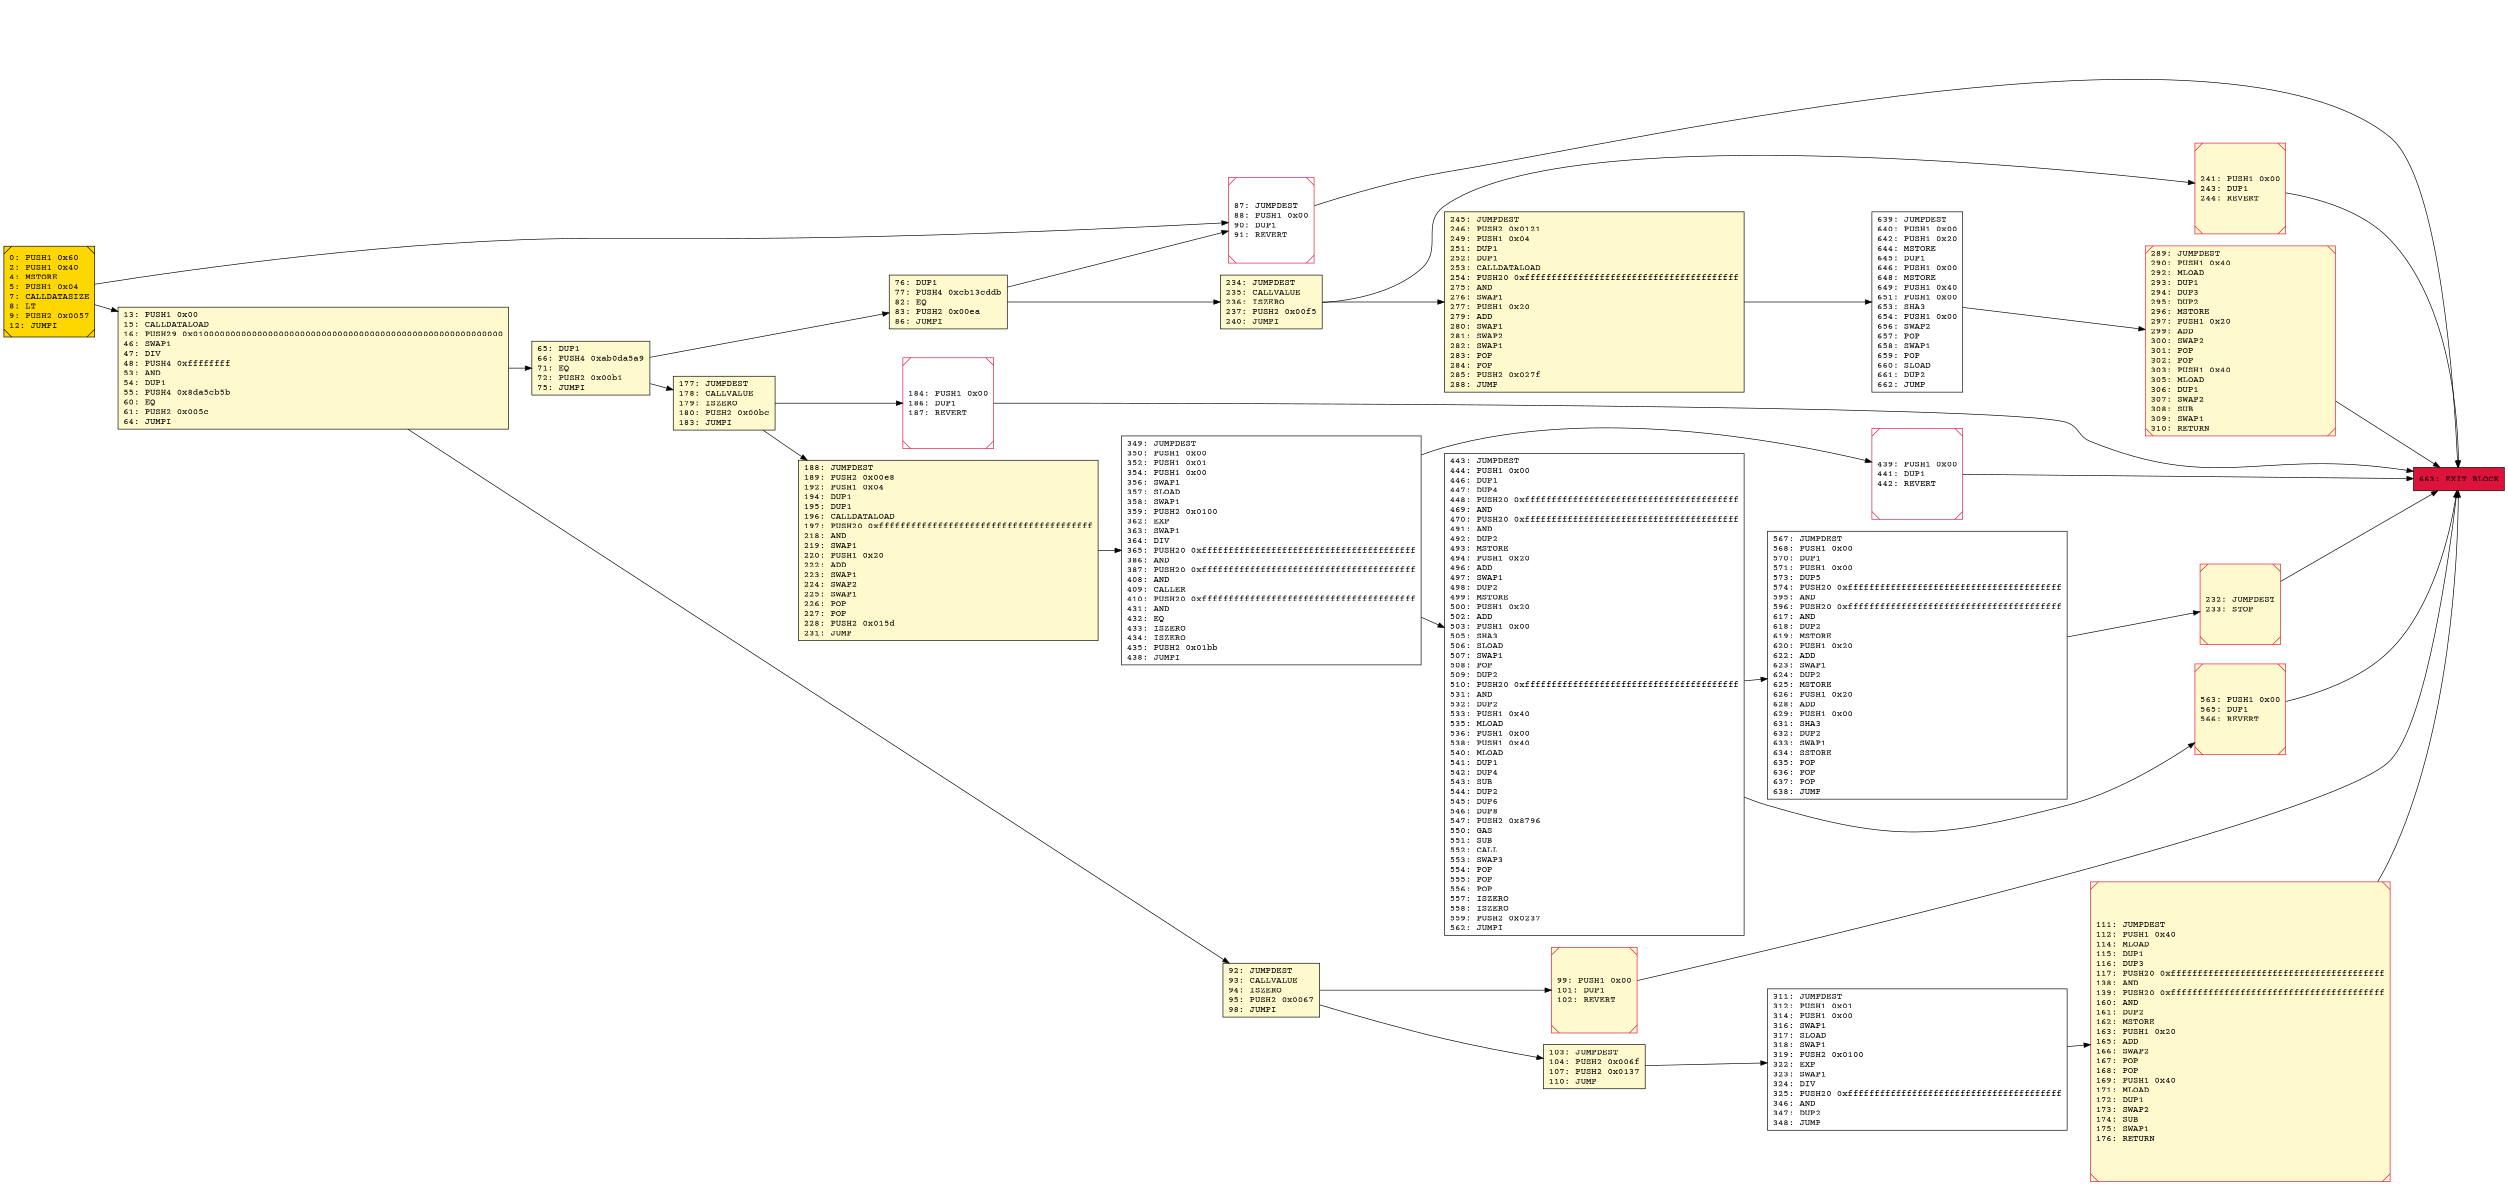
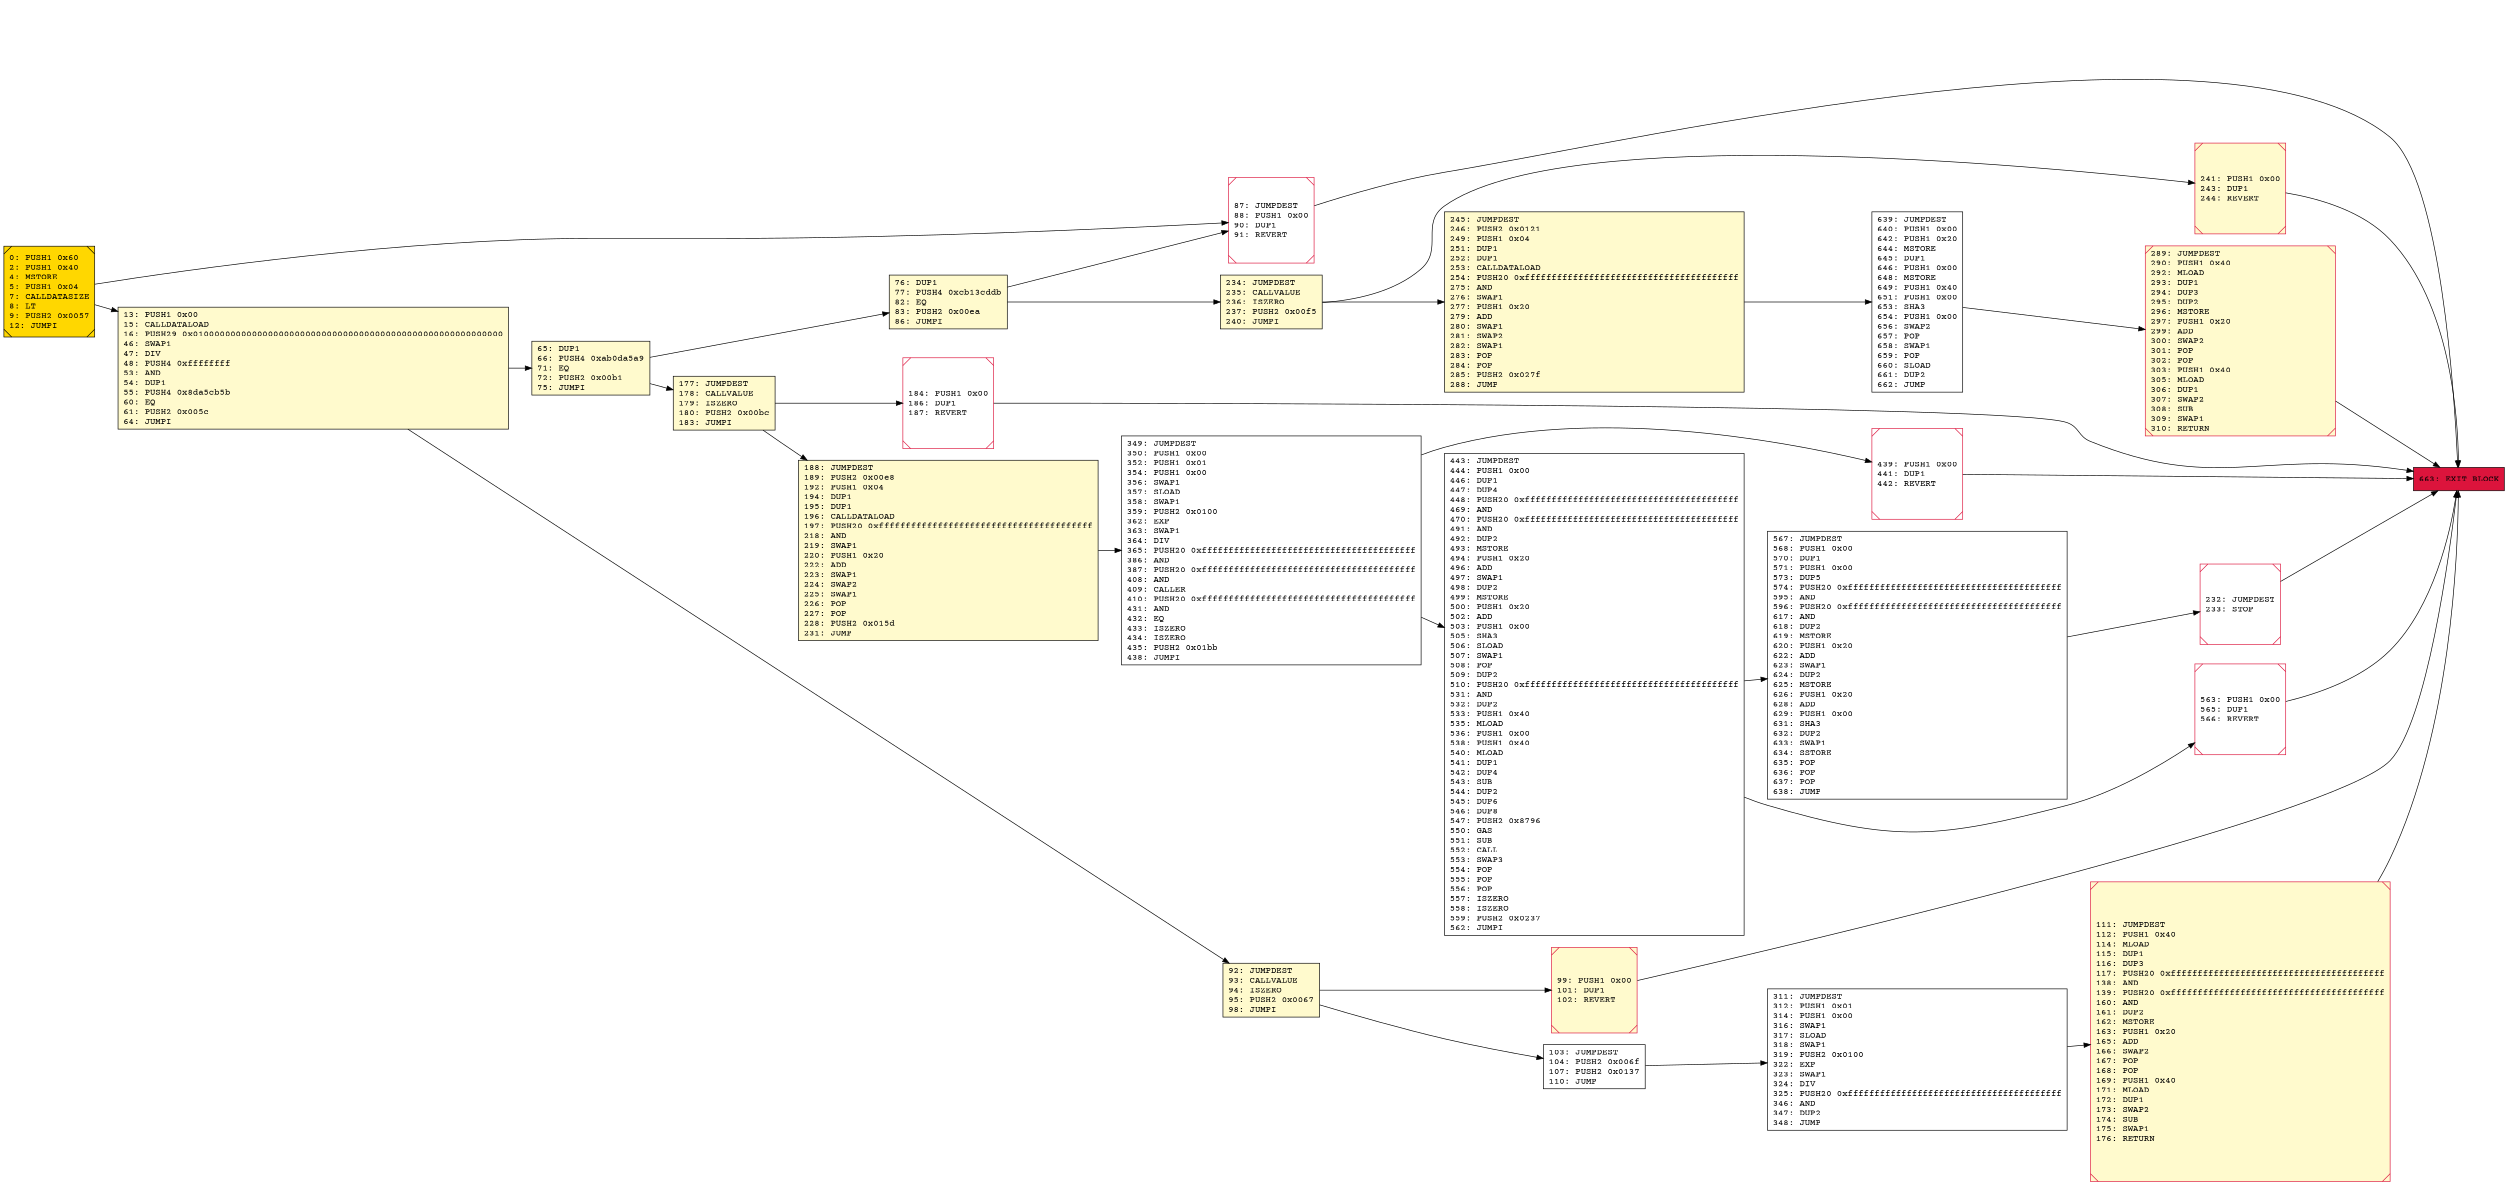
node "232: JUMPDEST 233: STOP": fillcolor lemonchiffon -> white
node "563: PUSH1 0x00 565: DUP1 566: REVERT": fillcolor lemonchiffon -> white
node "103: JUMPDEST 104: PUSH2 0x006f 107: PUSH2 0x0137 110: JUMP": fillcolor lemonchiffon -> white
